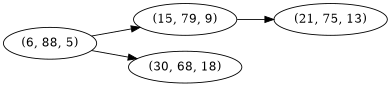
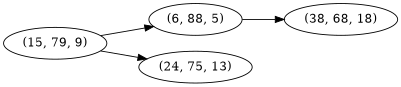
node "(21, 75, 13)": label "(21, 75, 13)" -> "(24, 75, 13)"
edge "(6, 88, 5)" -> "(15, 79, 9)": reversed
node "(30, 68, 18)": label "(30, 68, 18)" -> "(38, 68, 18)"
